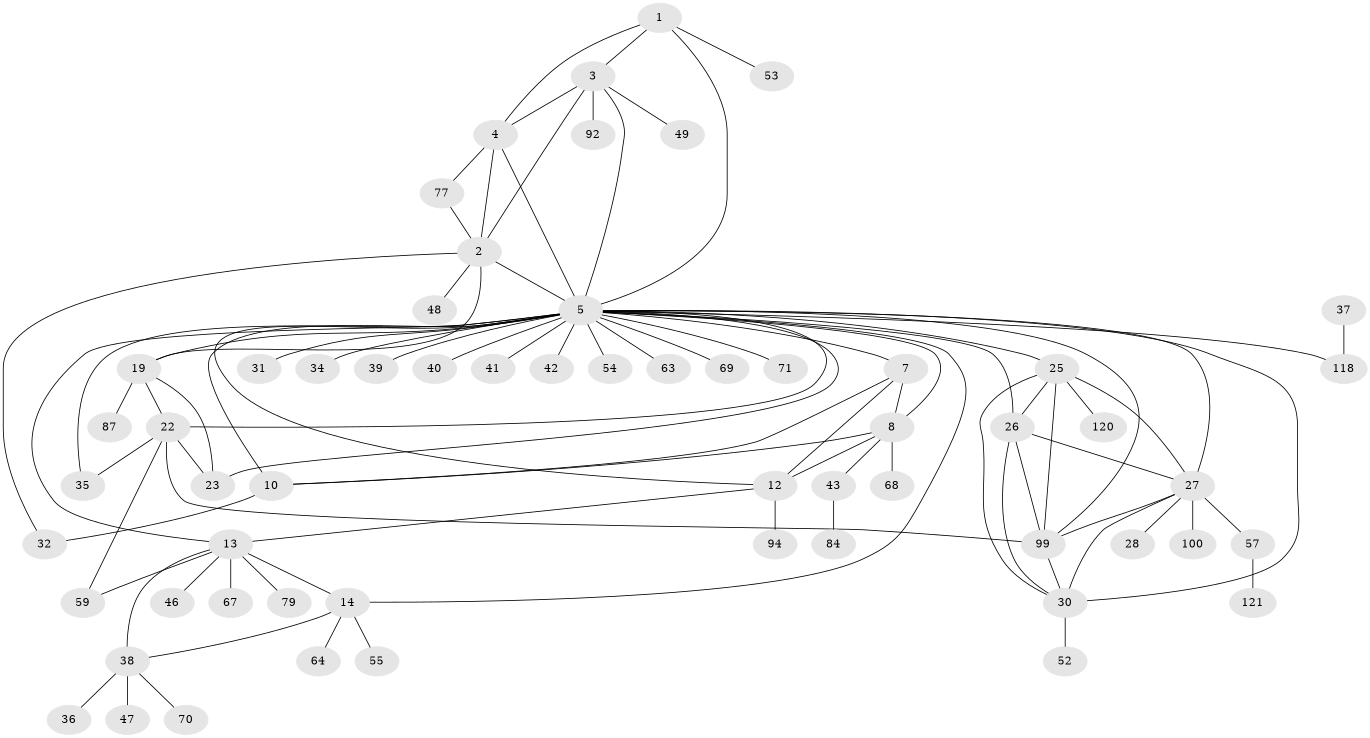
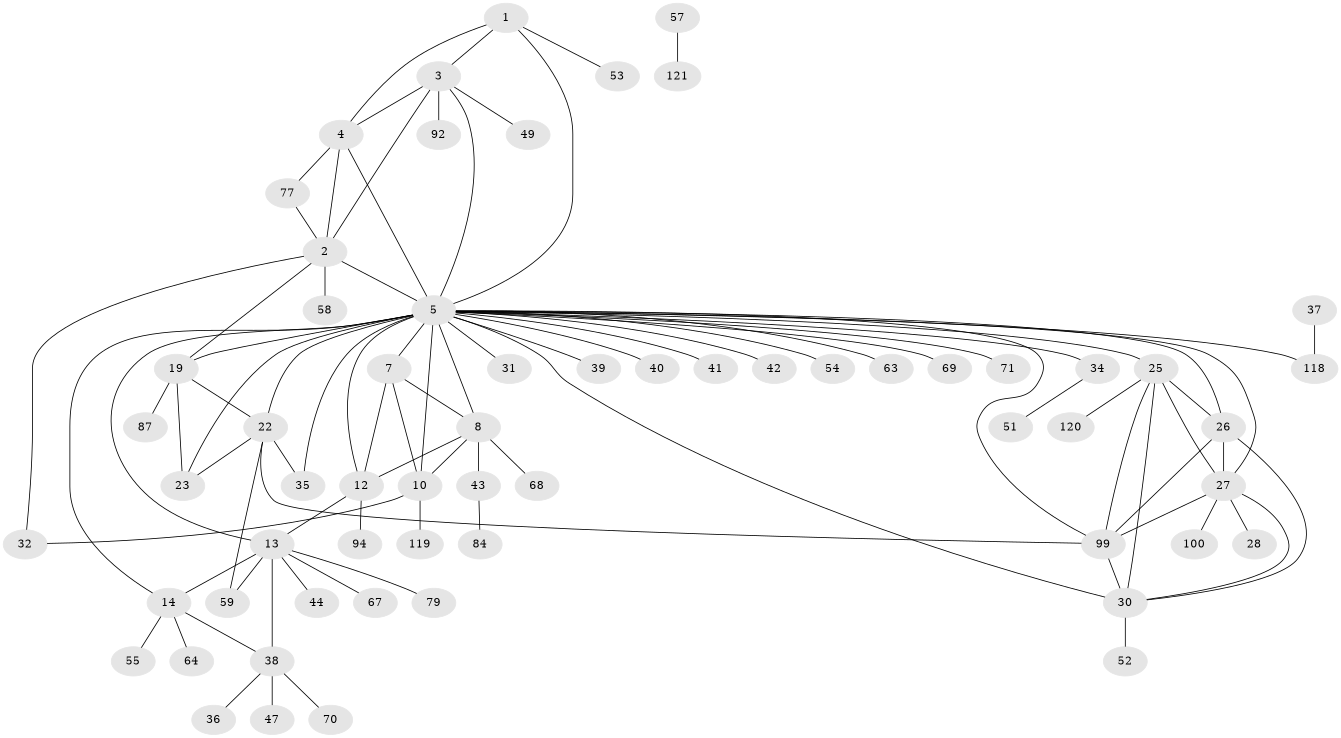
node "48": label "48" -> "58"
node "51": added
edge "27" -- "57": removed
node "119": added
node "46": label "46" -> "44"
